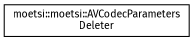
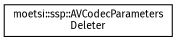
node "moetsi::moetsi::AVCodecParameters Deleter": label "moetsi::moetsi::AVCodecParameters Deleter" -> "moetsi::ssp::AVCodecParameters Deleter"
